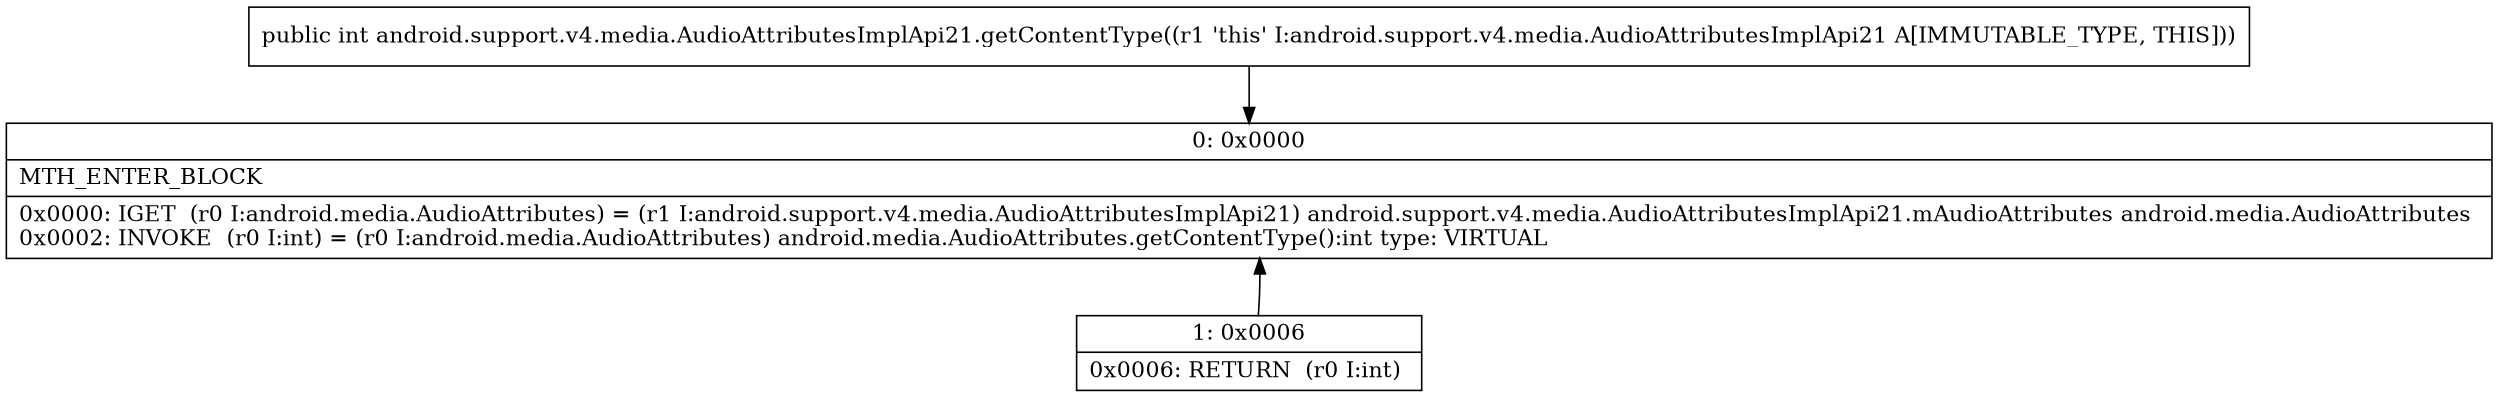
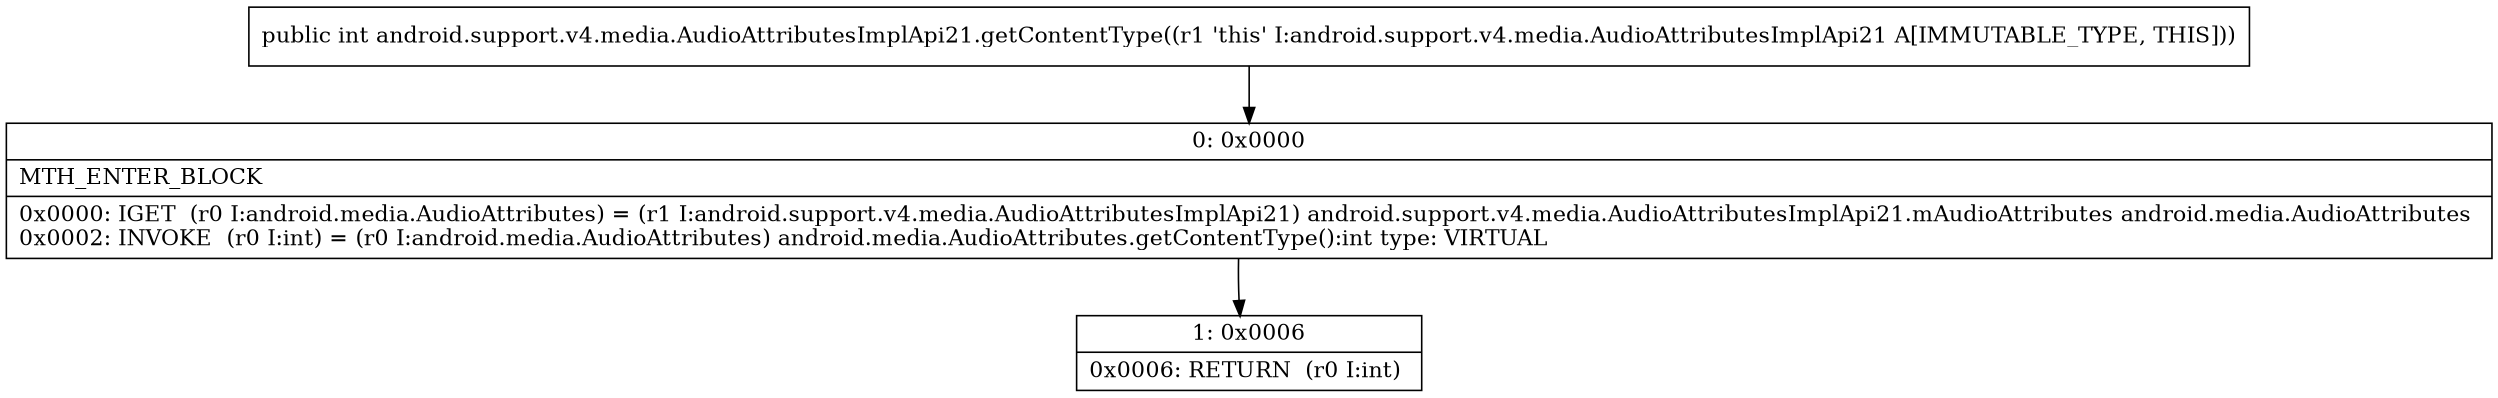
edge "1: 0x0006" -> "0: 0x0000": reversed
